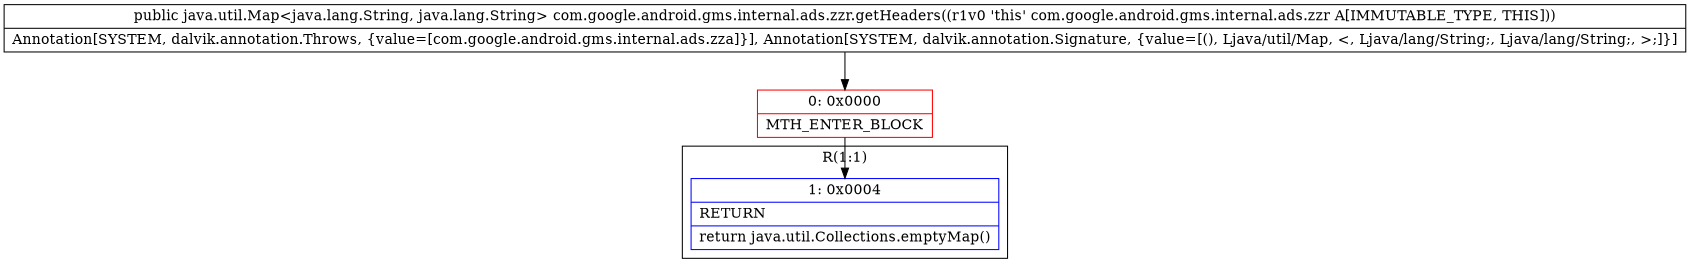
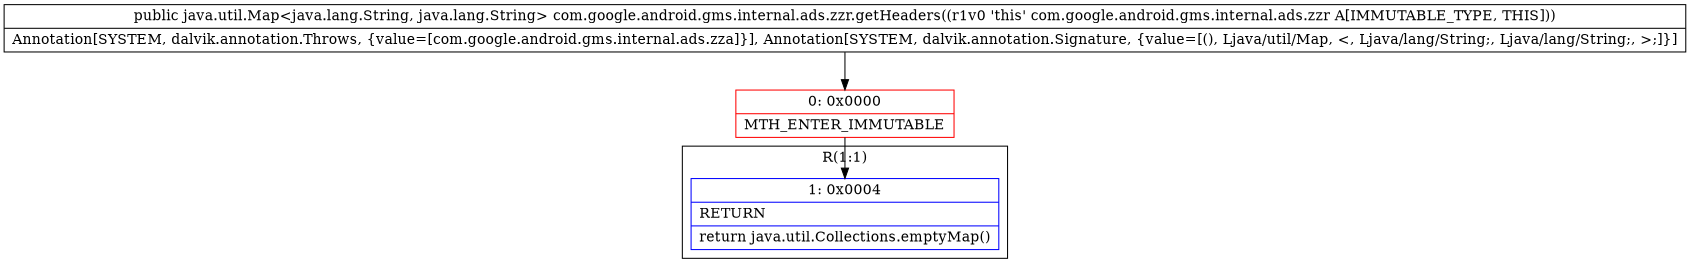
node "0: 0x0000": text "MTH_ENTER_BLOCK" -> "MTH_ENTER_IMMUTABLE"
